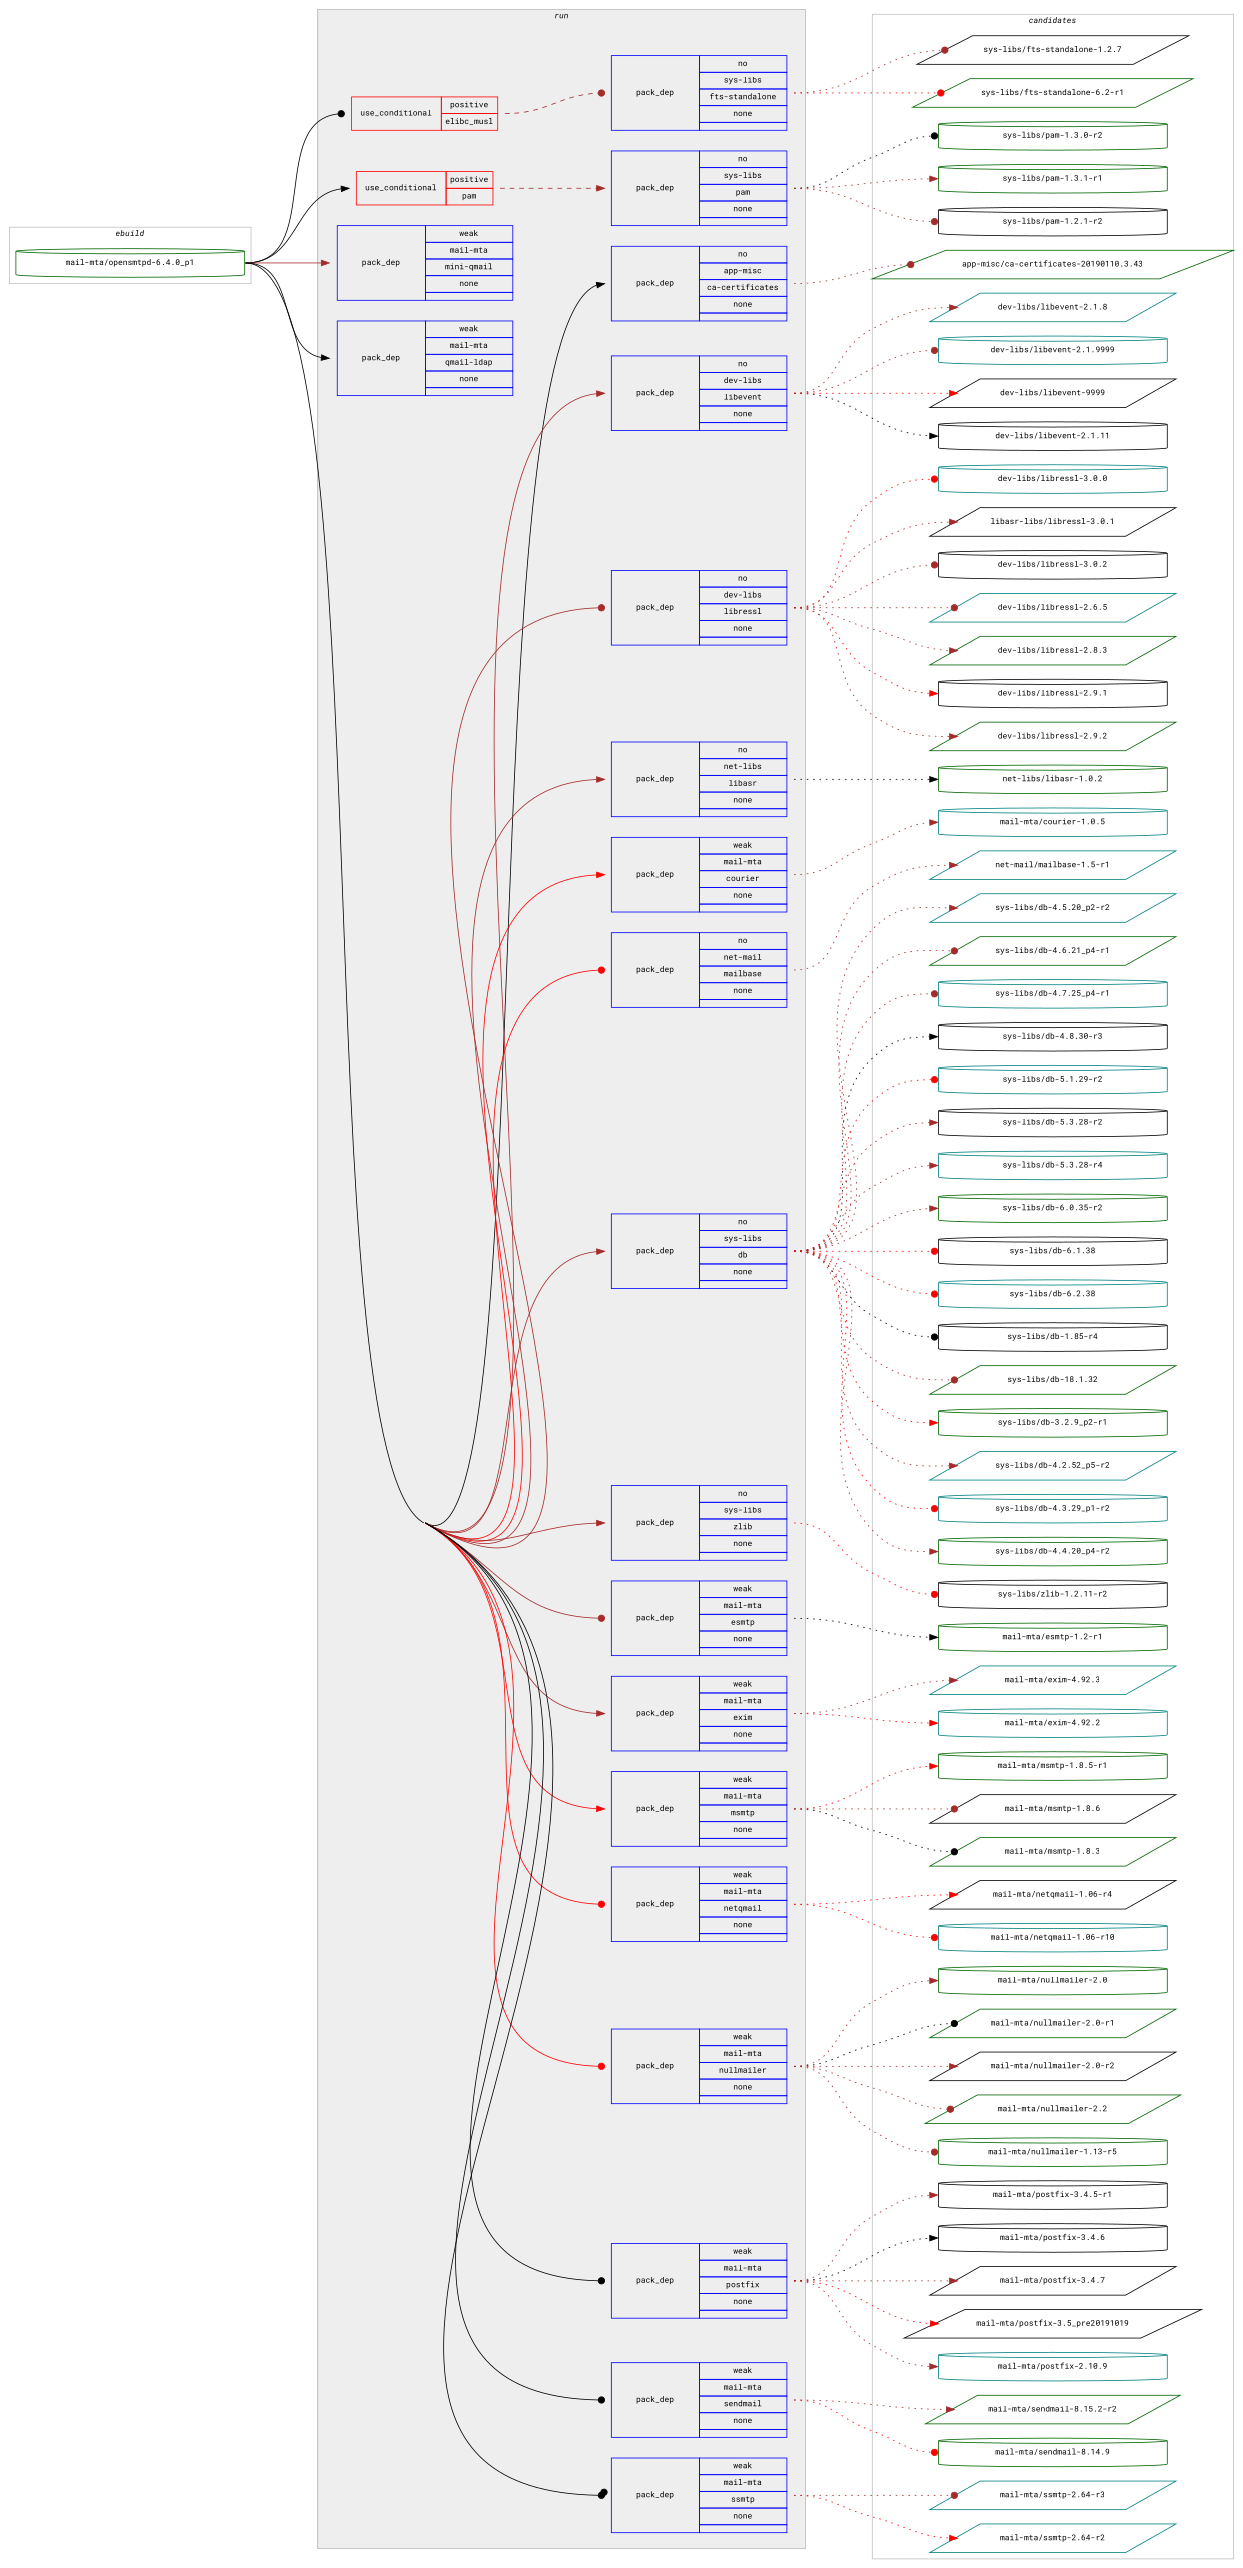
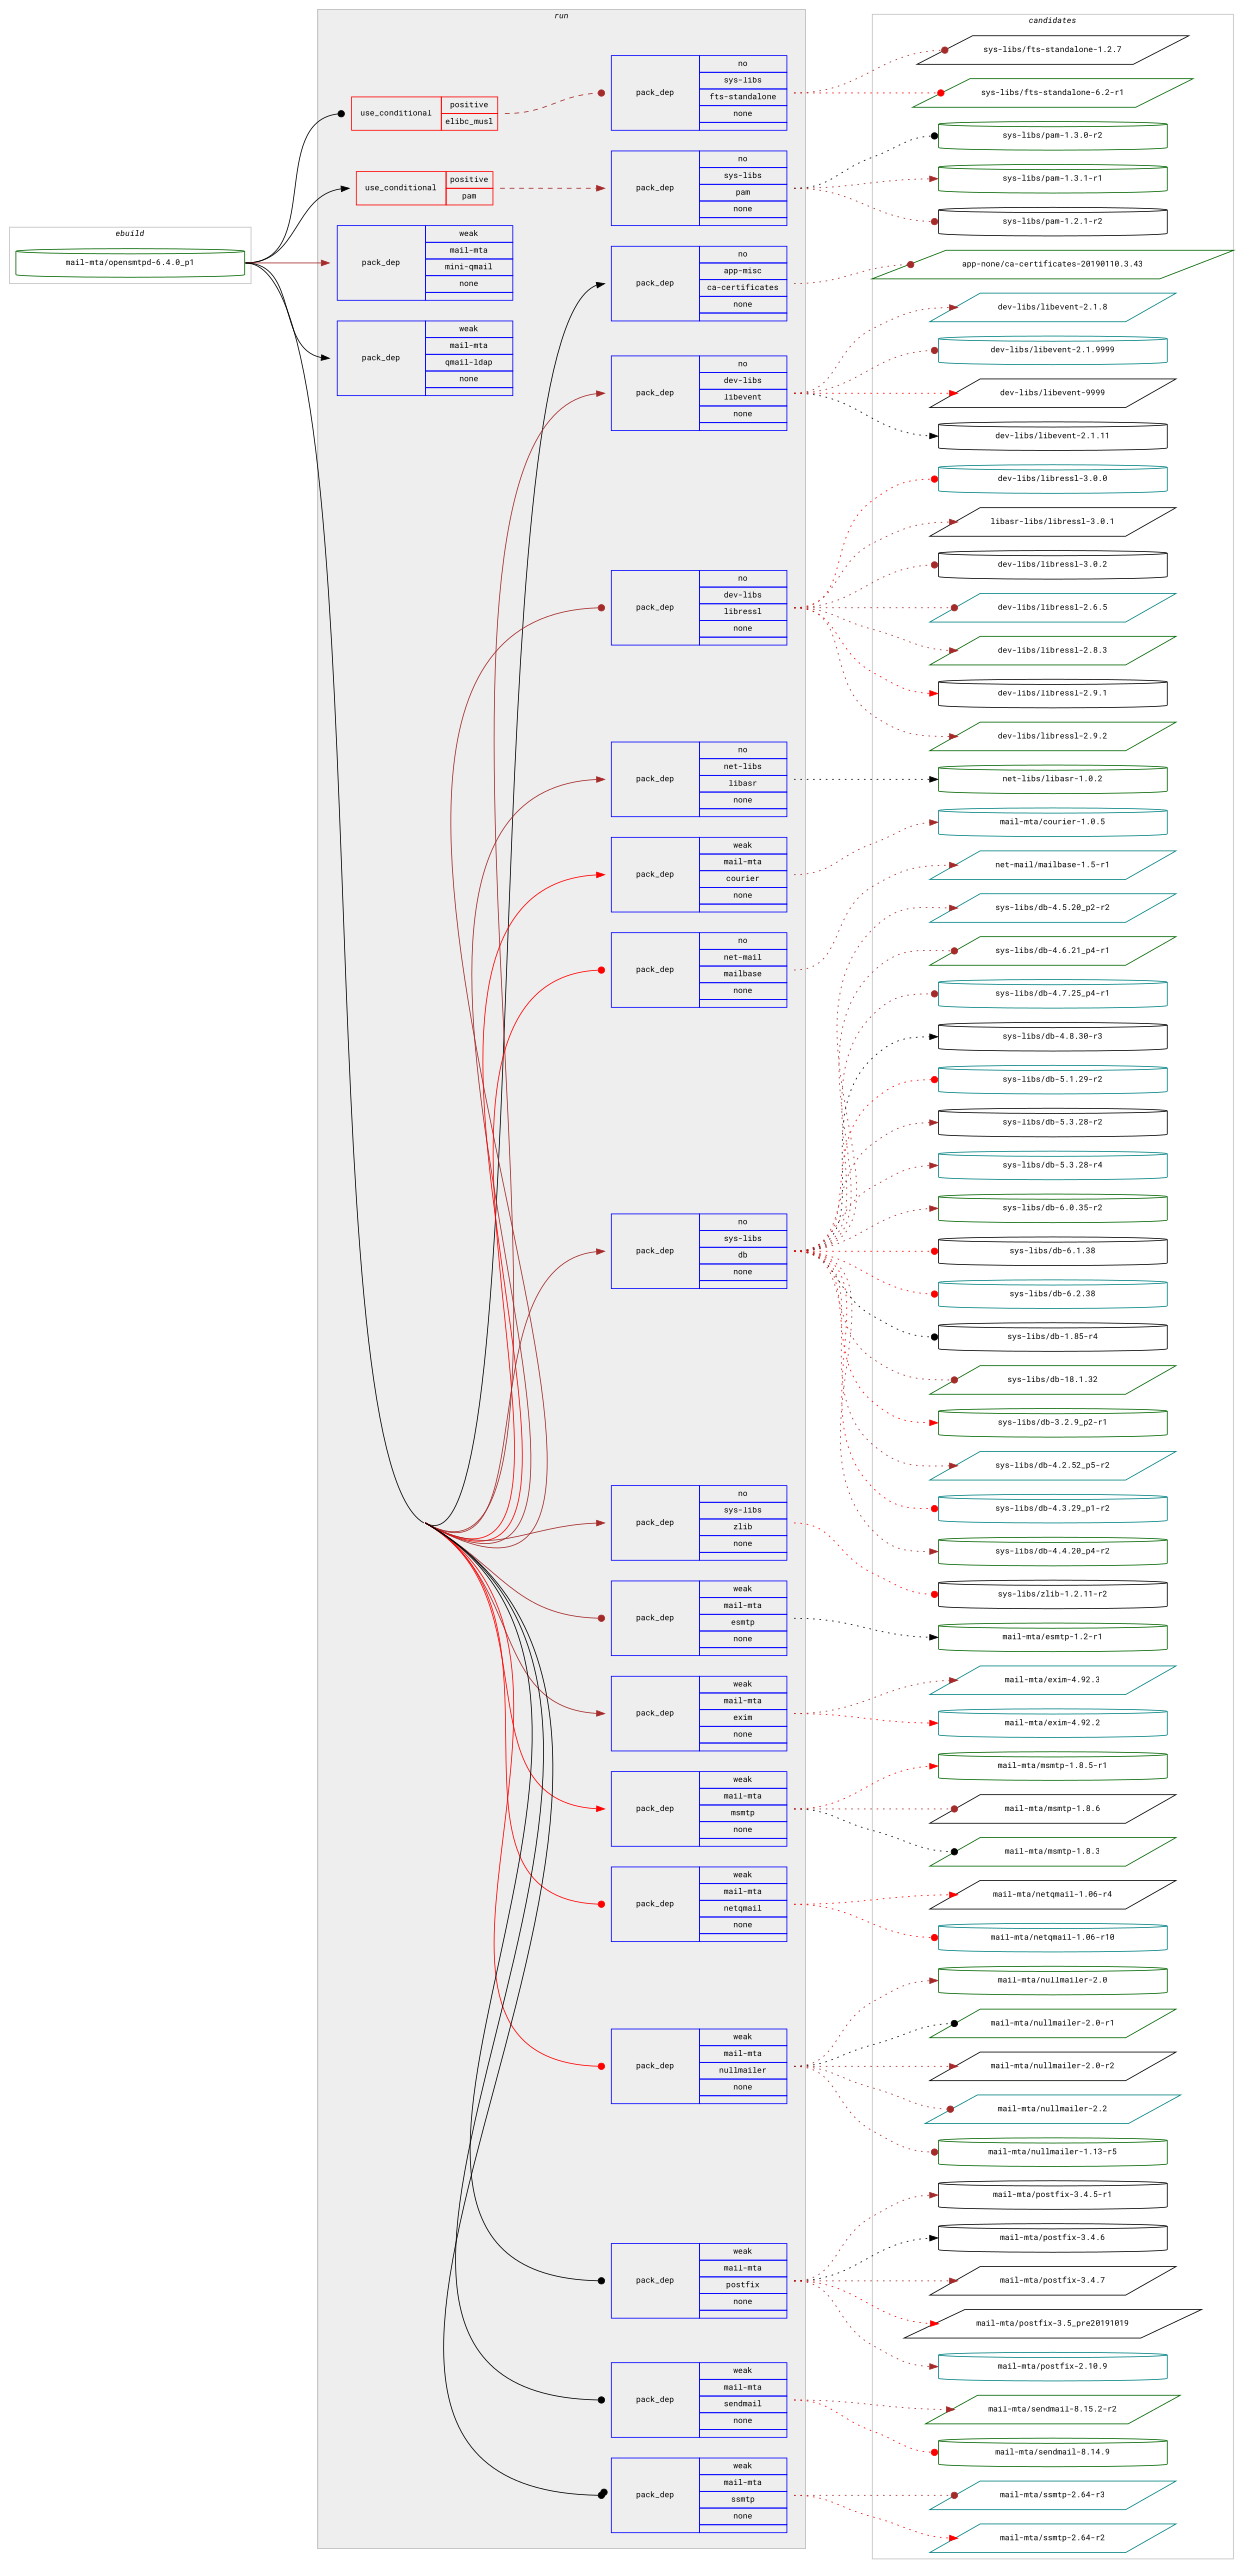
node "app-misc/ca-certificates-20190110.3.43": label "app-misc/ca-certificates-20190110.3.43" -> "app-none/ca-certificates-20190110.3.43"
node "mail-mta/nullmailer-2.2": color darkgreen -> teal
